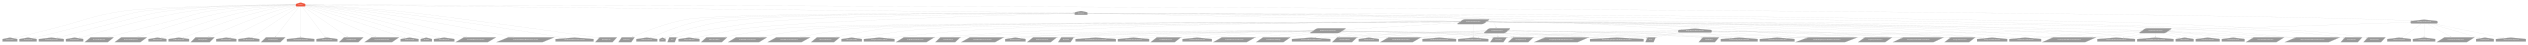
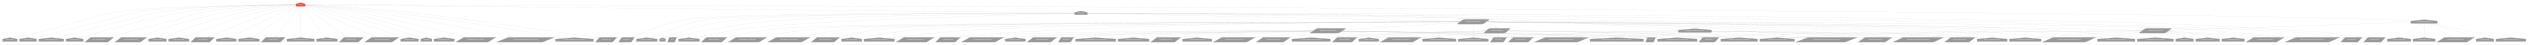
node "LazyMapRandomAccessCollection": added
